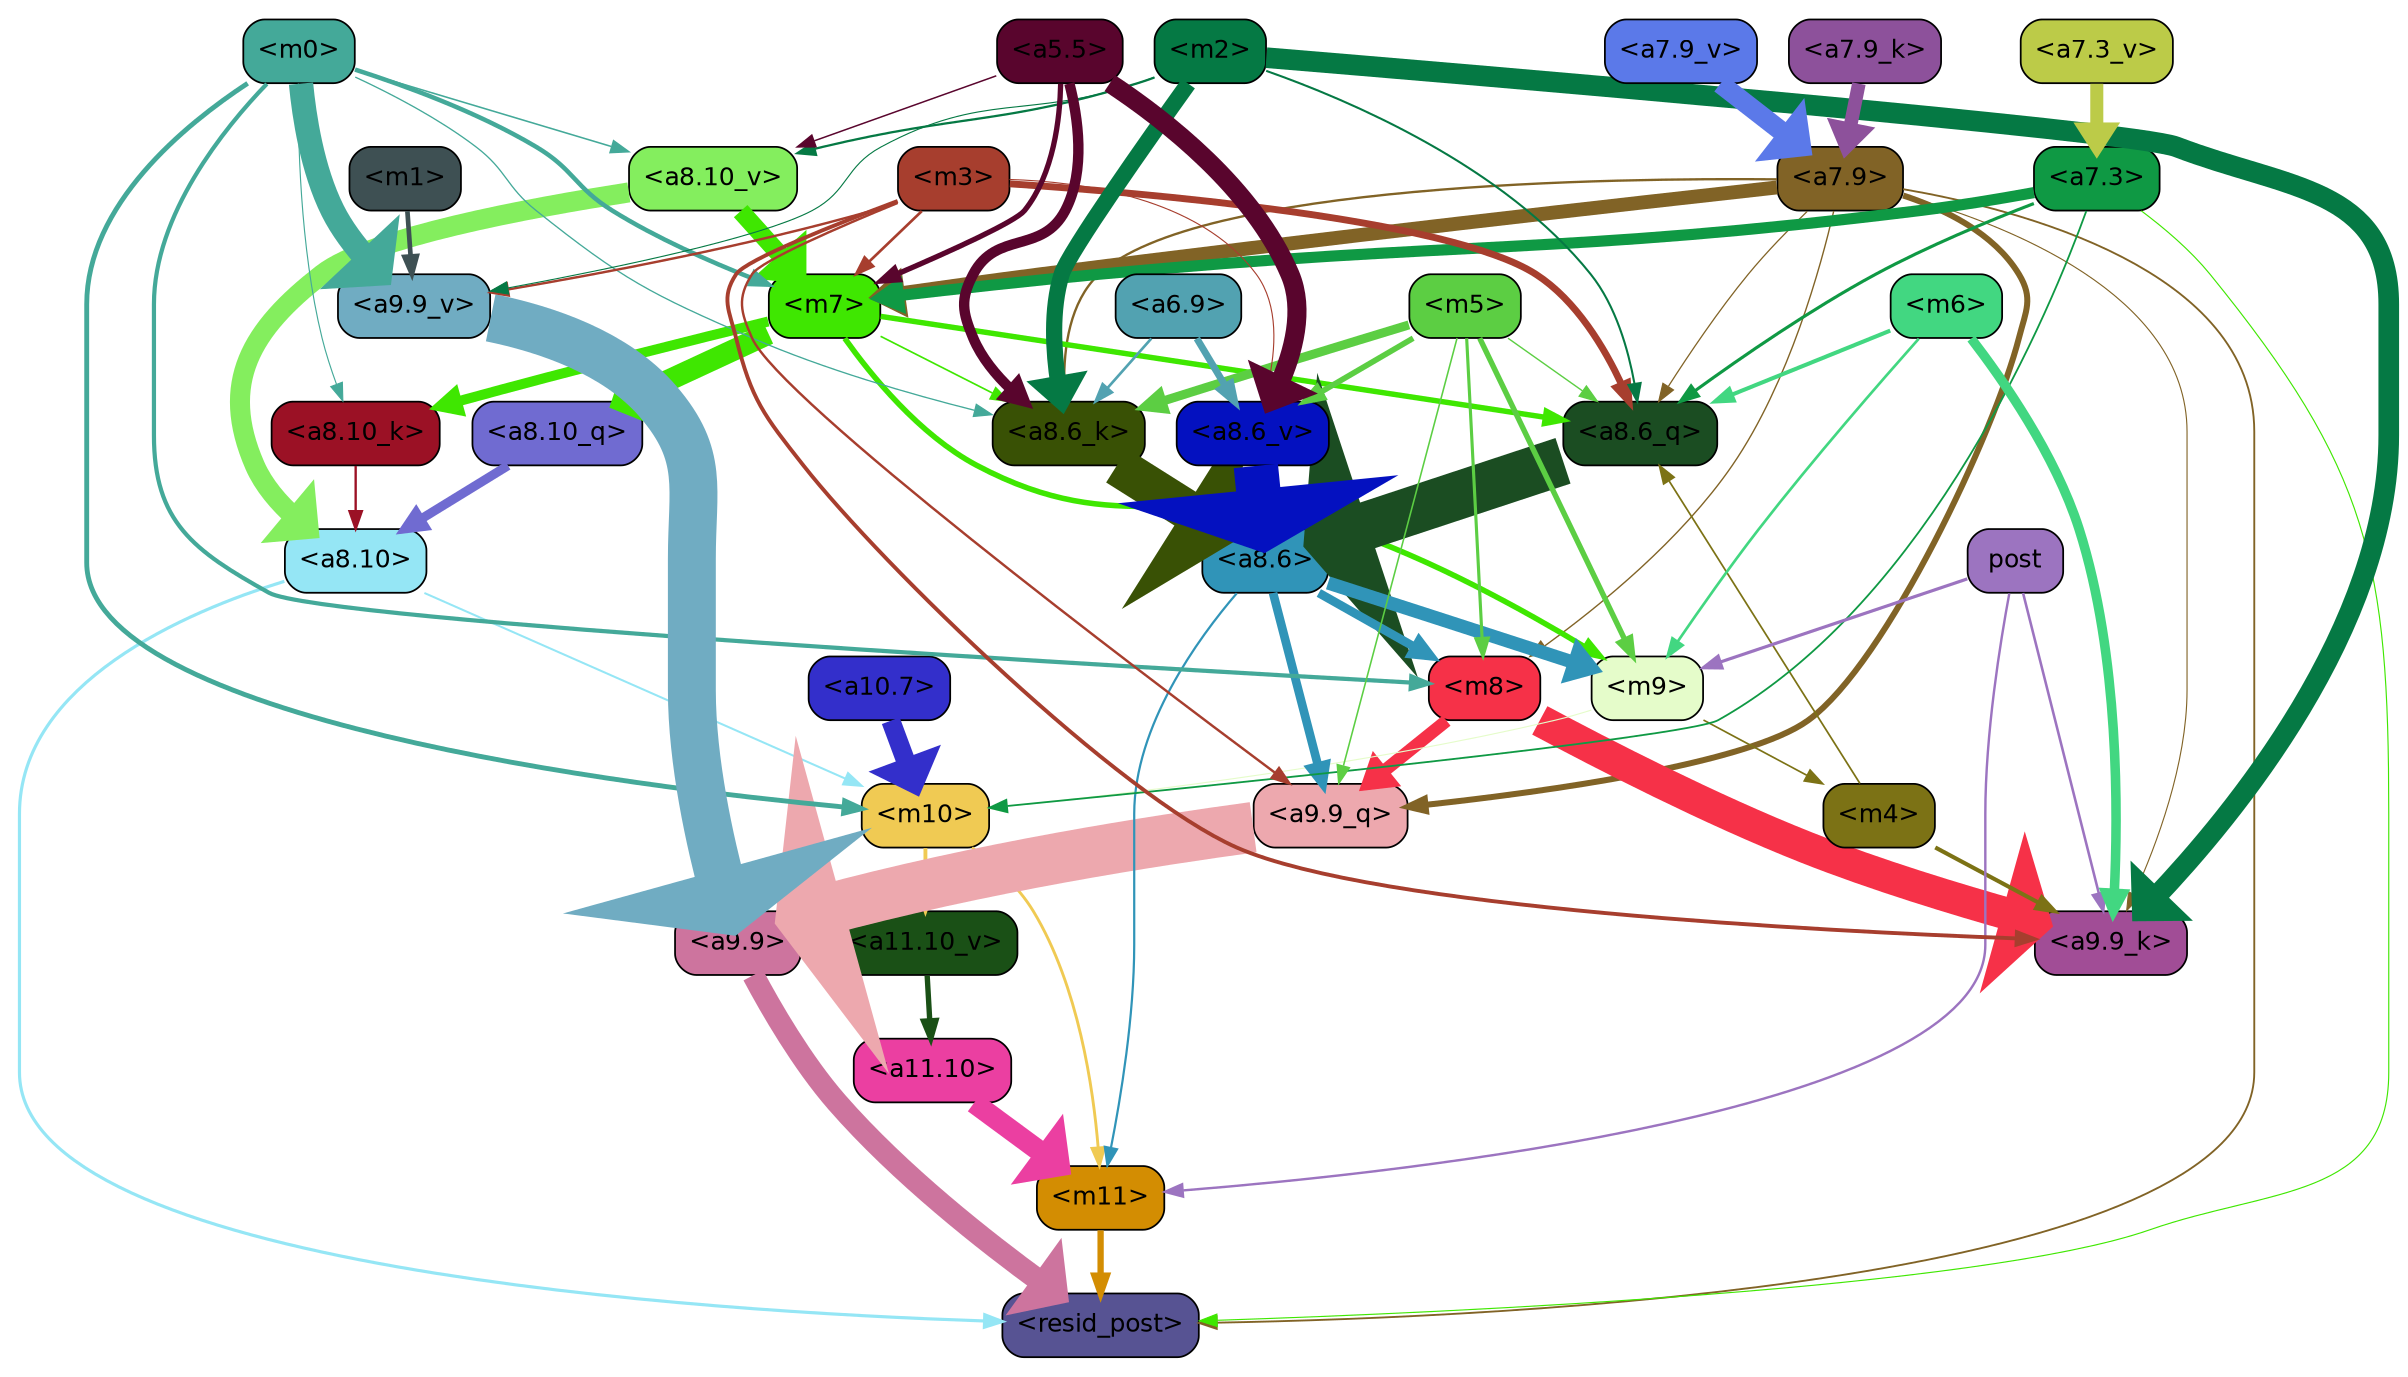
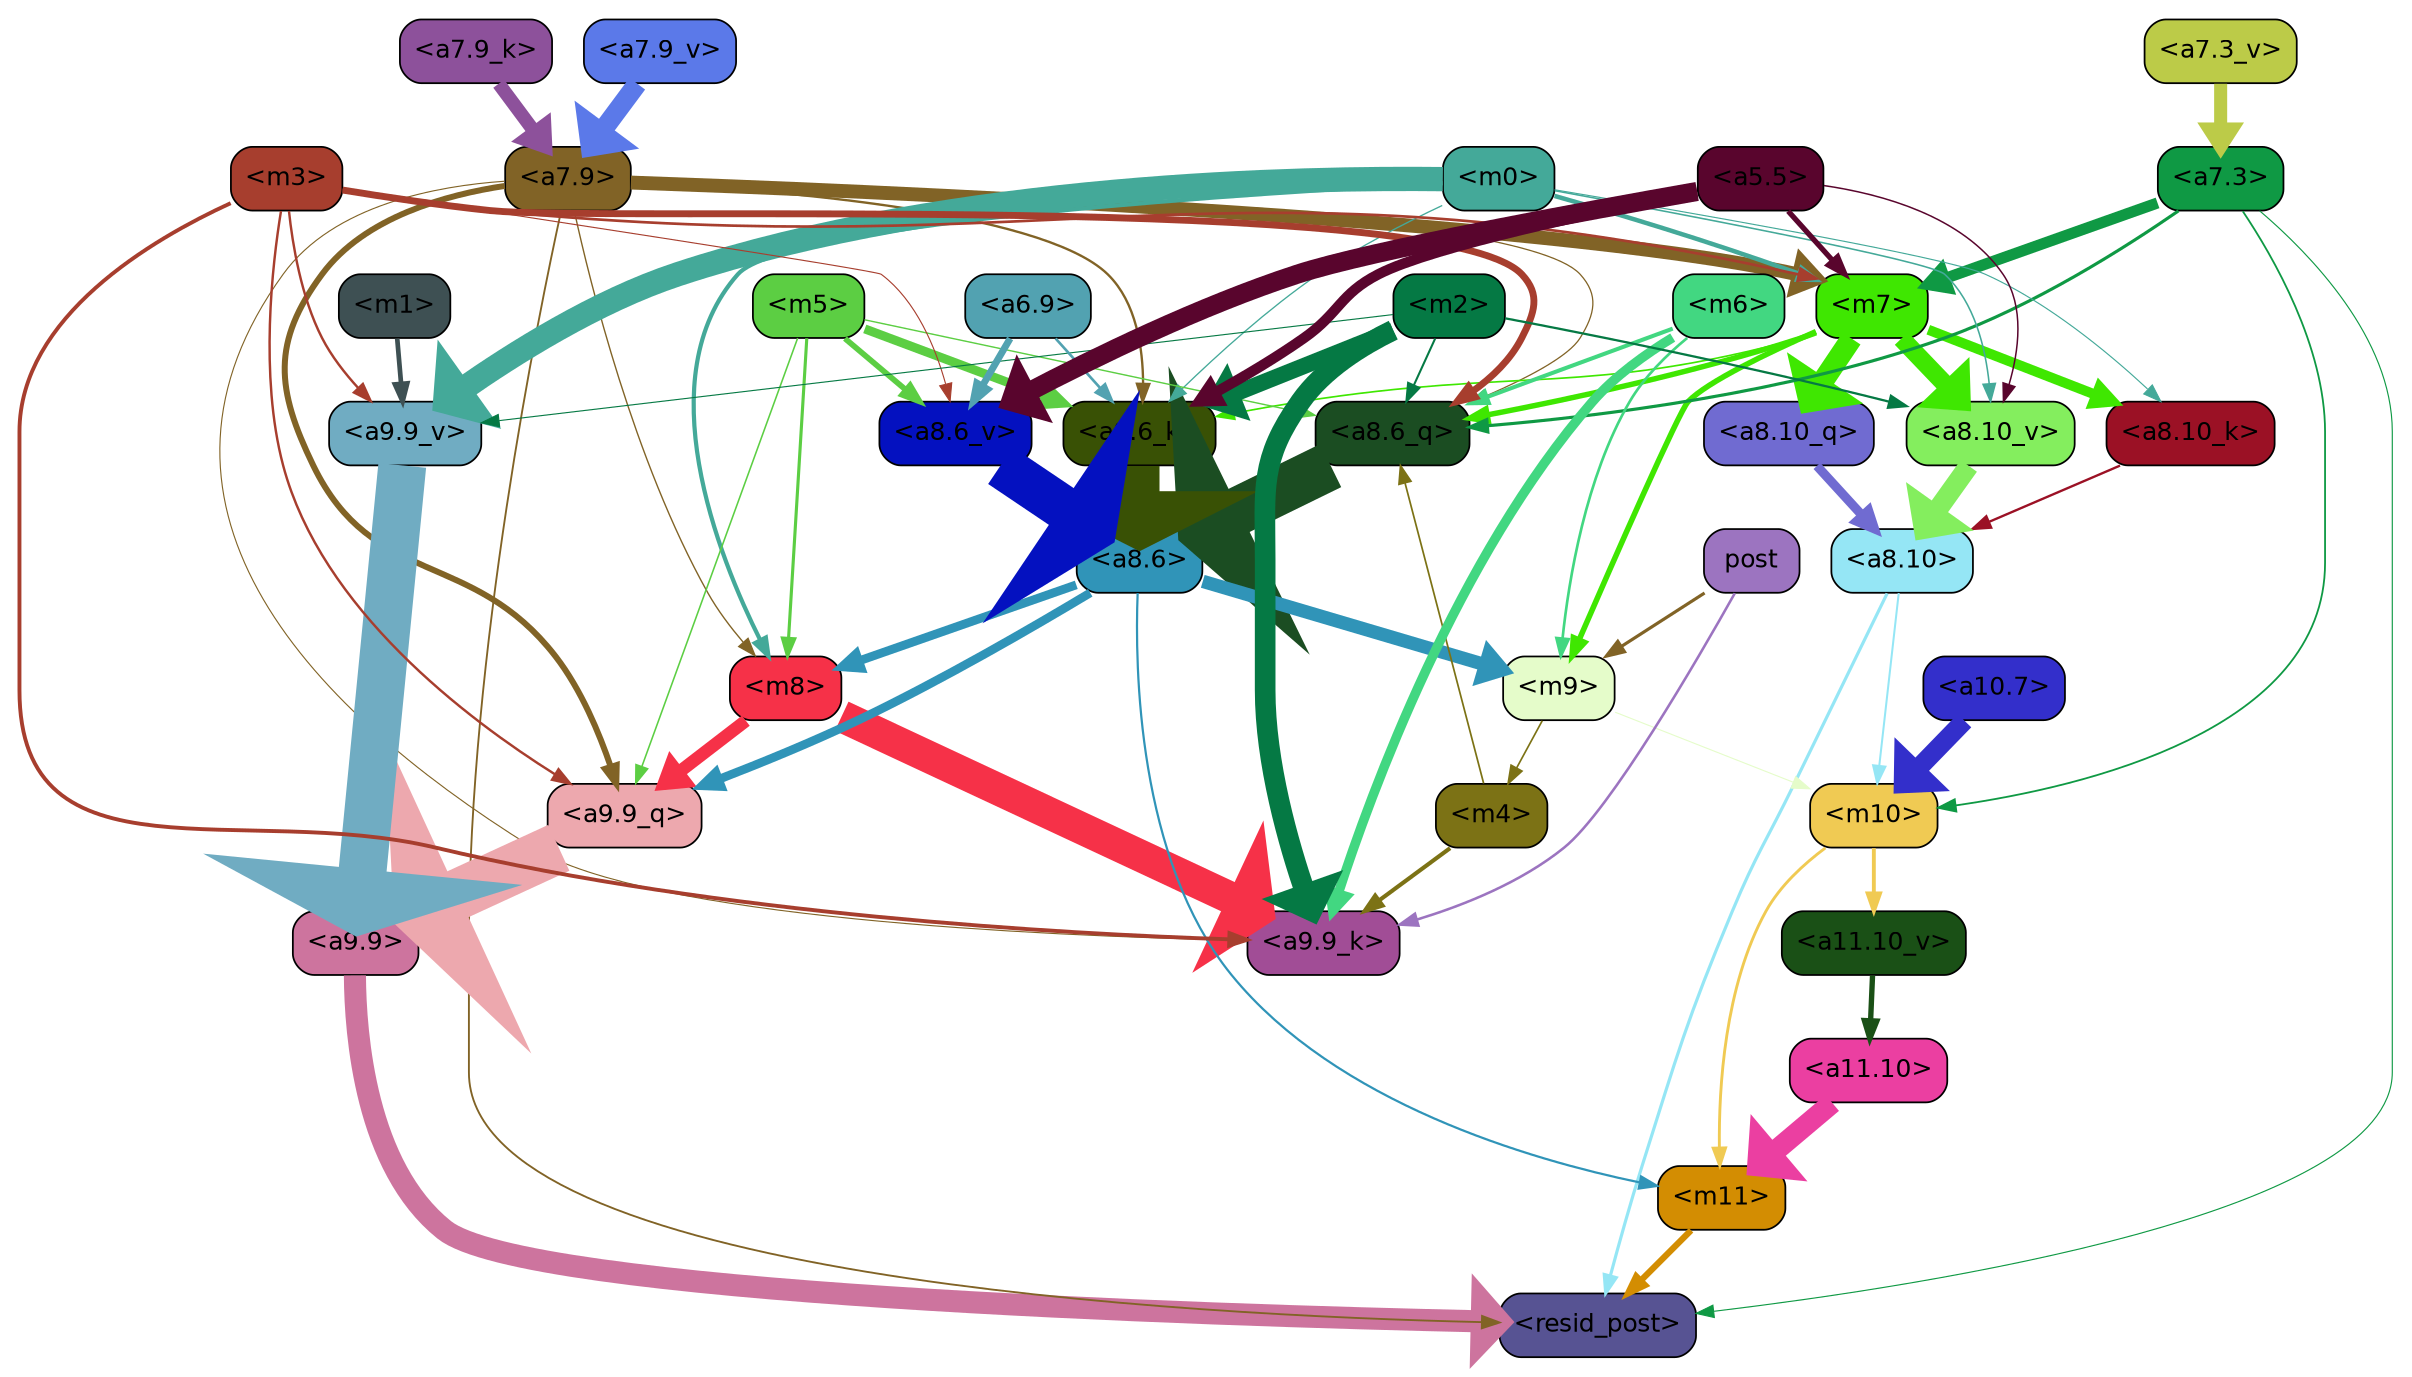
edge "<a8.10_v>" -> "<m7>": reversed
edge "<m5>" -> "<m9>": removed
edge "post" -> "<m9>": color #9c74c0 -> #816326
edge "<m0>" -> "<m10>": removed
edge "post" -> "<m11>": removed
edge "<a7.3>" -> "<resid_post>": color #3fe701 -> #0f9944
